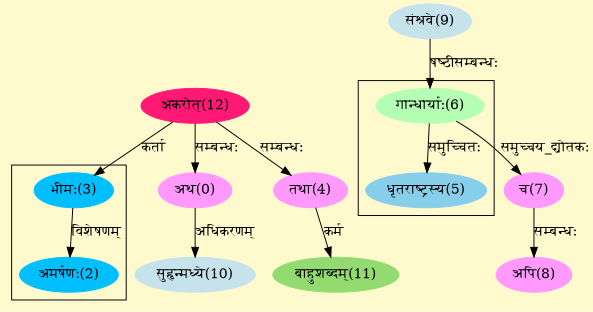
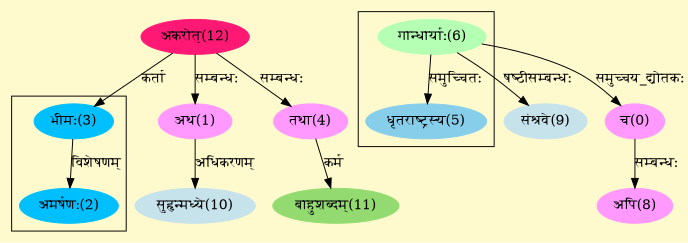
edge "संश्रवे(9)" -> "गान्धार्याः(6)": reversed
node "अथ(0)": label "अथ(0)" -> "अथ(1)"
node "च(7)": label "च(7)" -> "च(0)"
